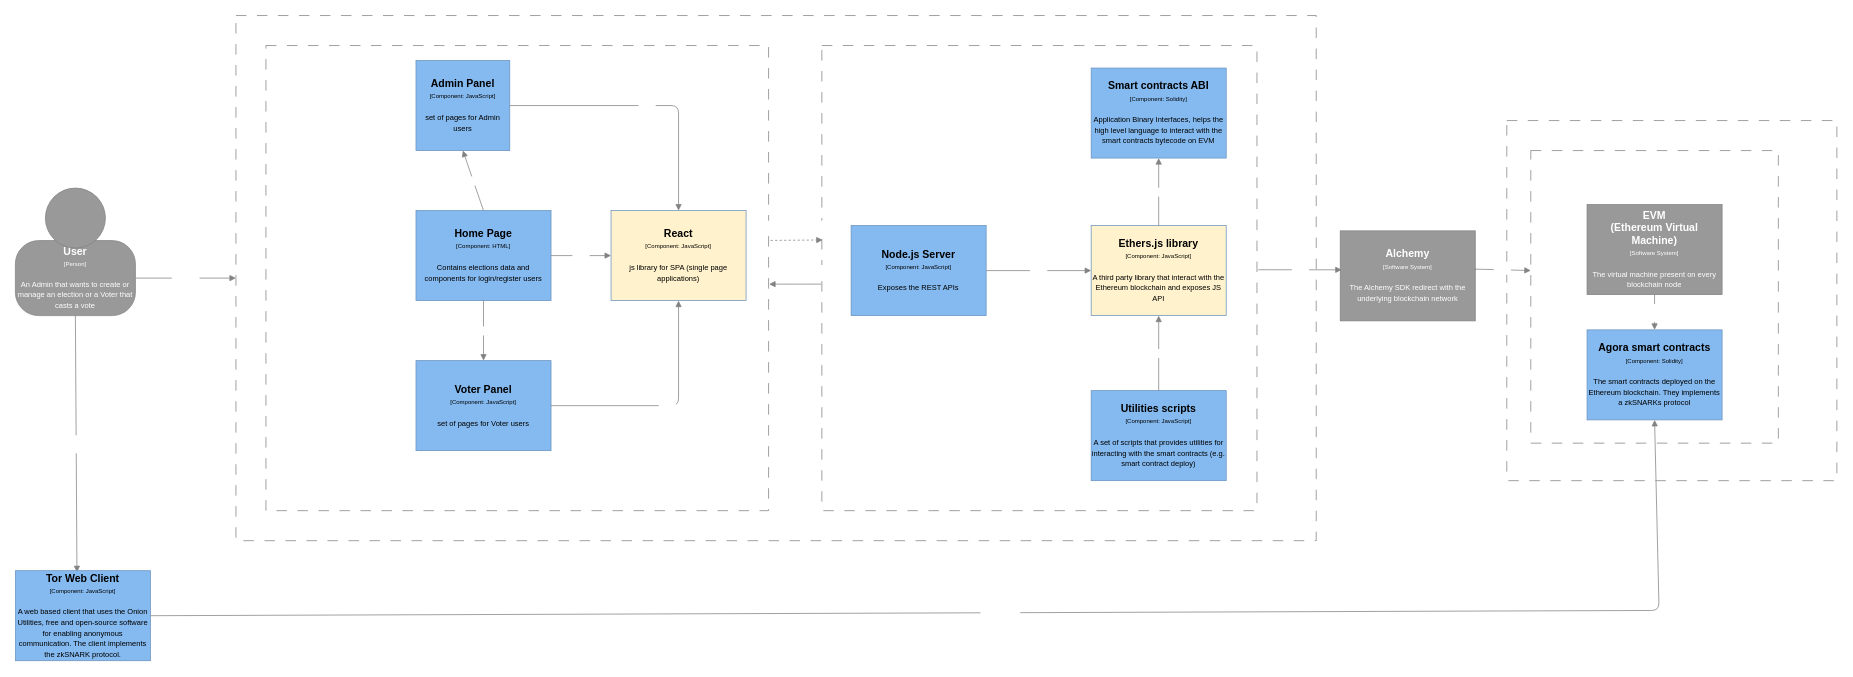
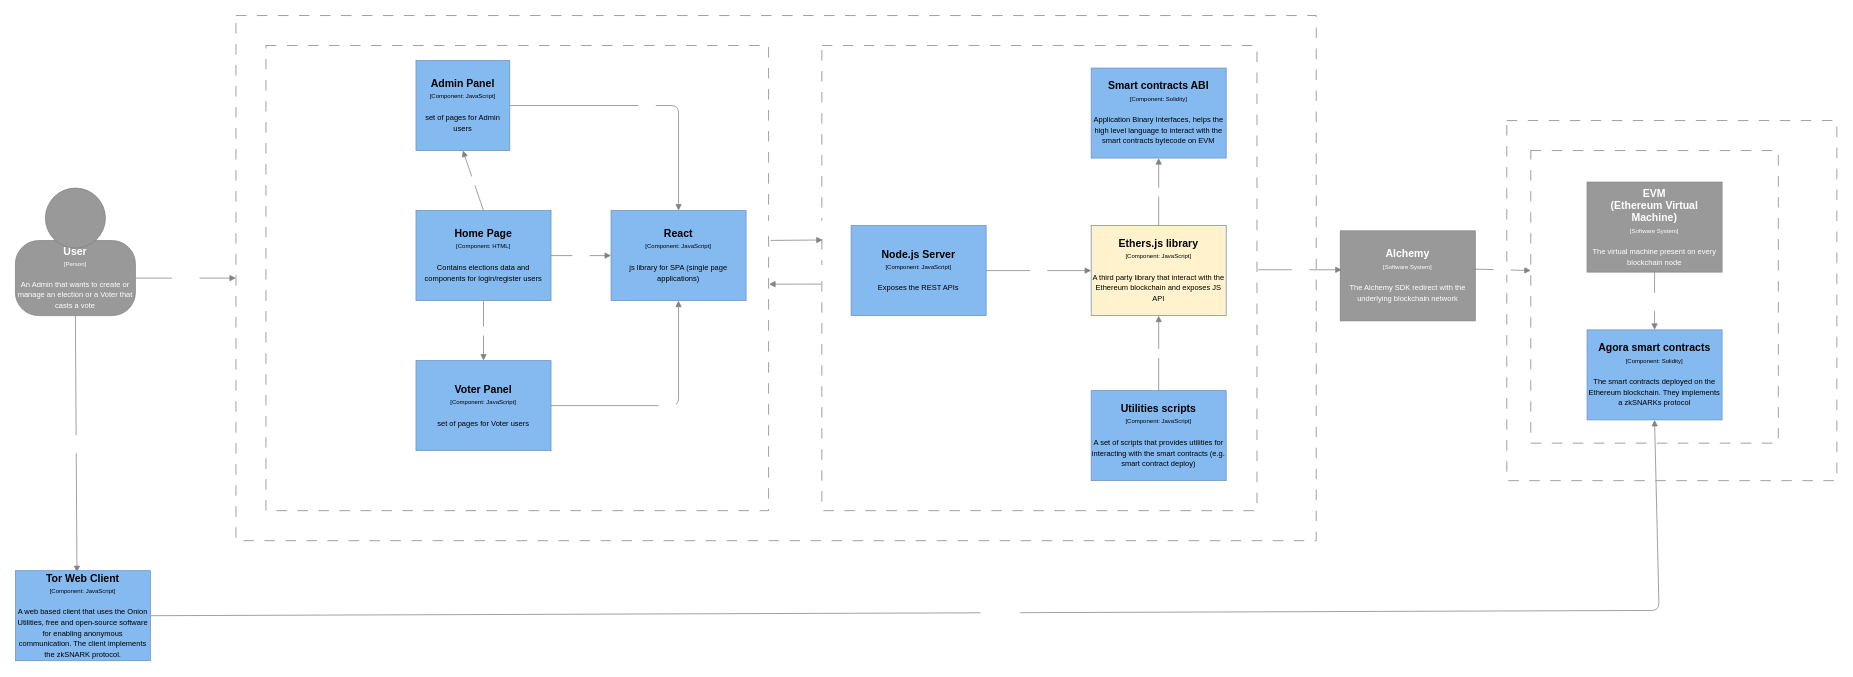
edge "Front end SPA[Container]" -> "Back end[Container]": style dashed -> solid
node "EVM (Ethereum Virtual Machine) [Software System] The virtual machine present on every blockchain node": moved (1654, 249) -> (1654, 227)
node "React [Component: JavaScript] js library for SPA (single page applications)": fillcolor #fff2cc -> #85baf0
